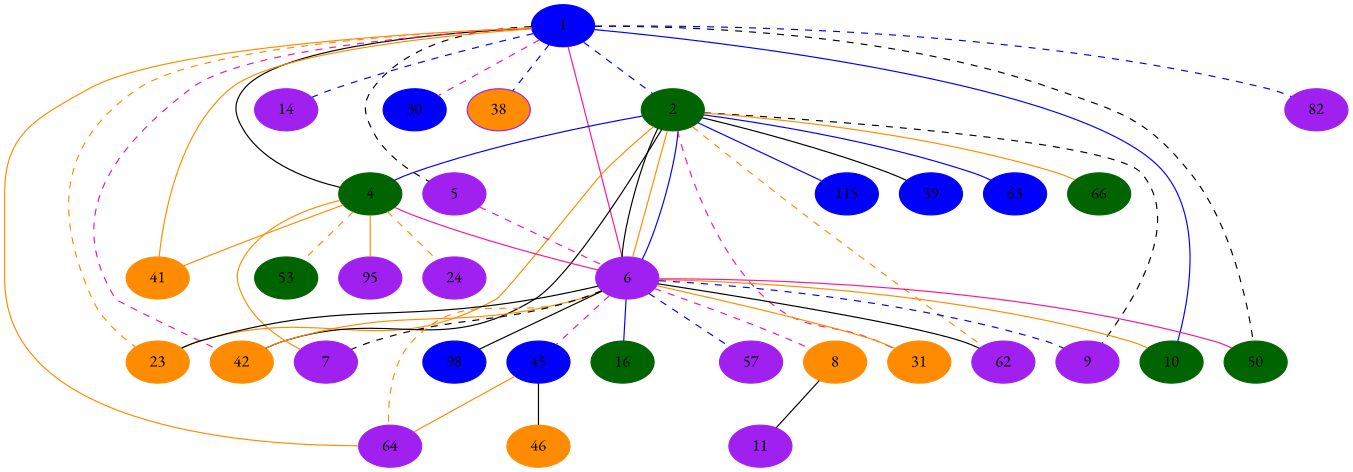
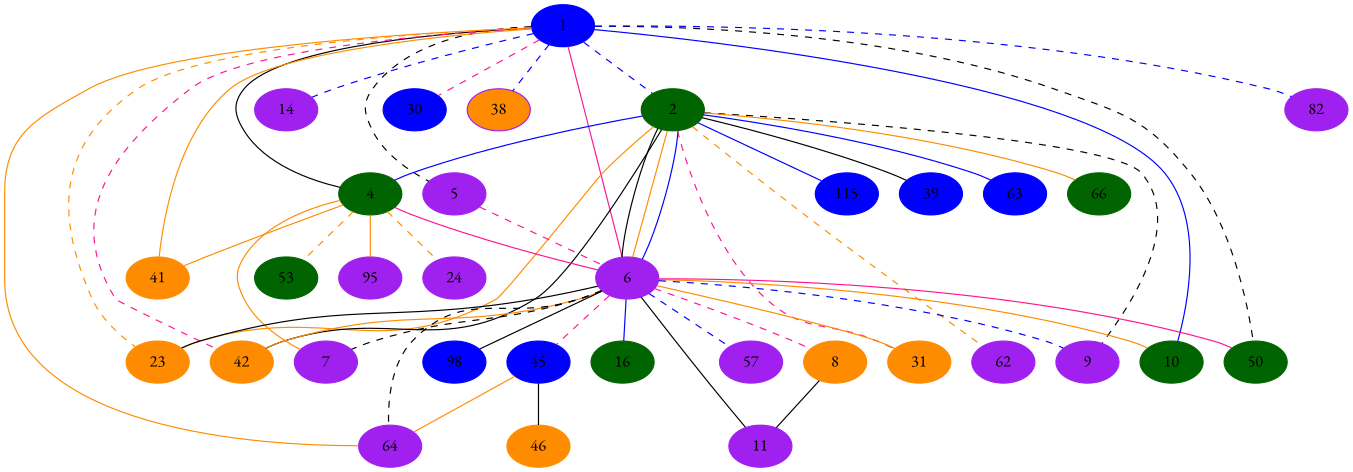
edge "6" -- "62": now "6" -- "11"
edge "6" -- "64": color darkorange -> black
